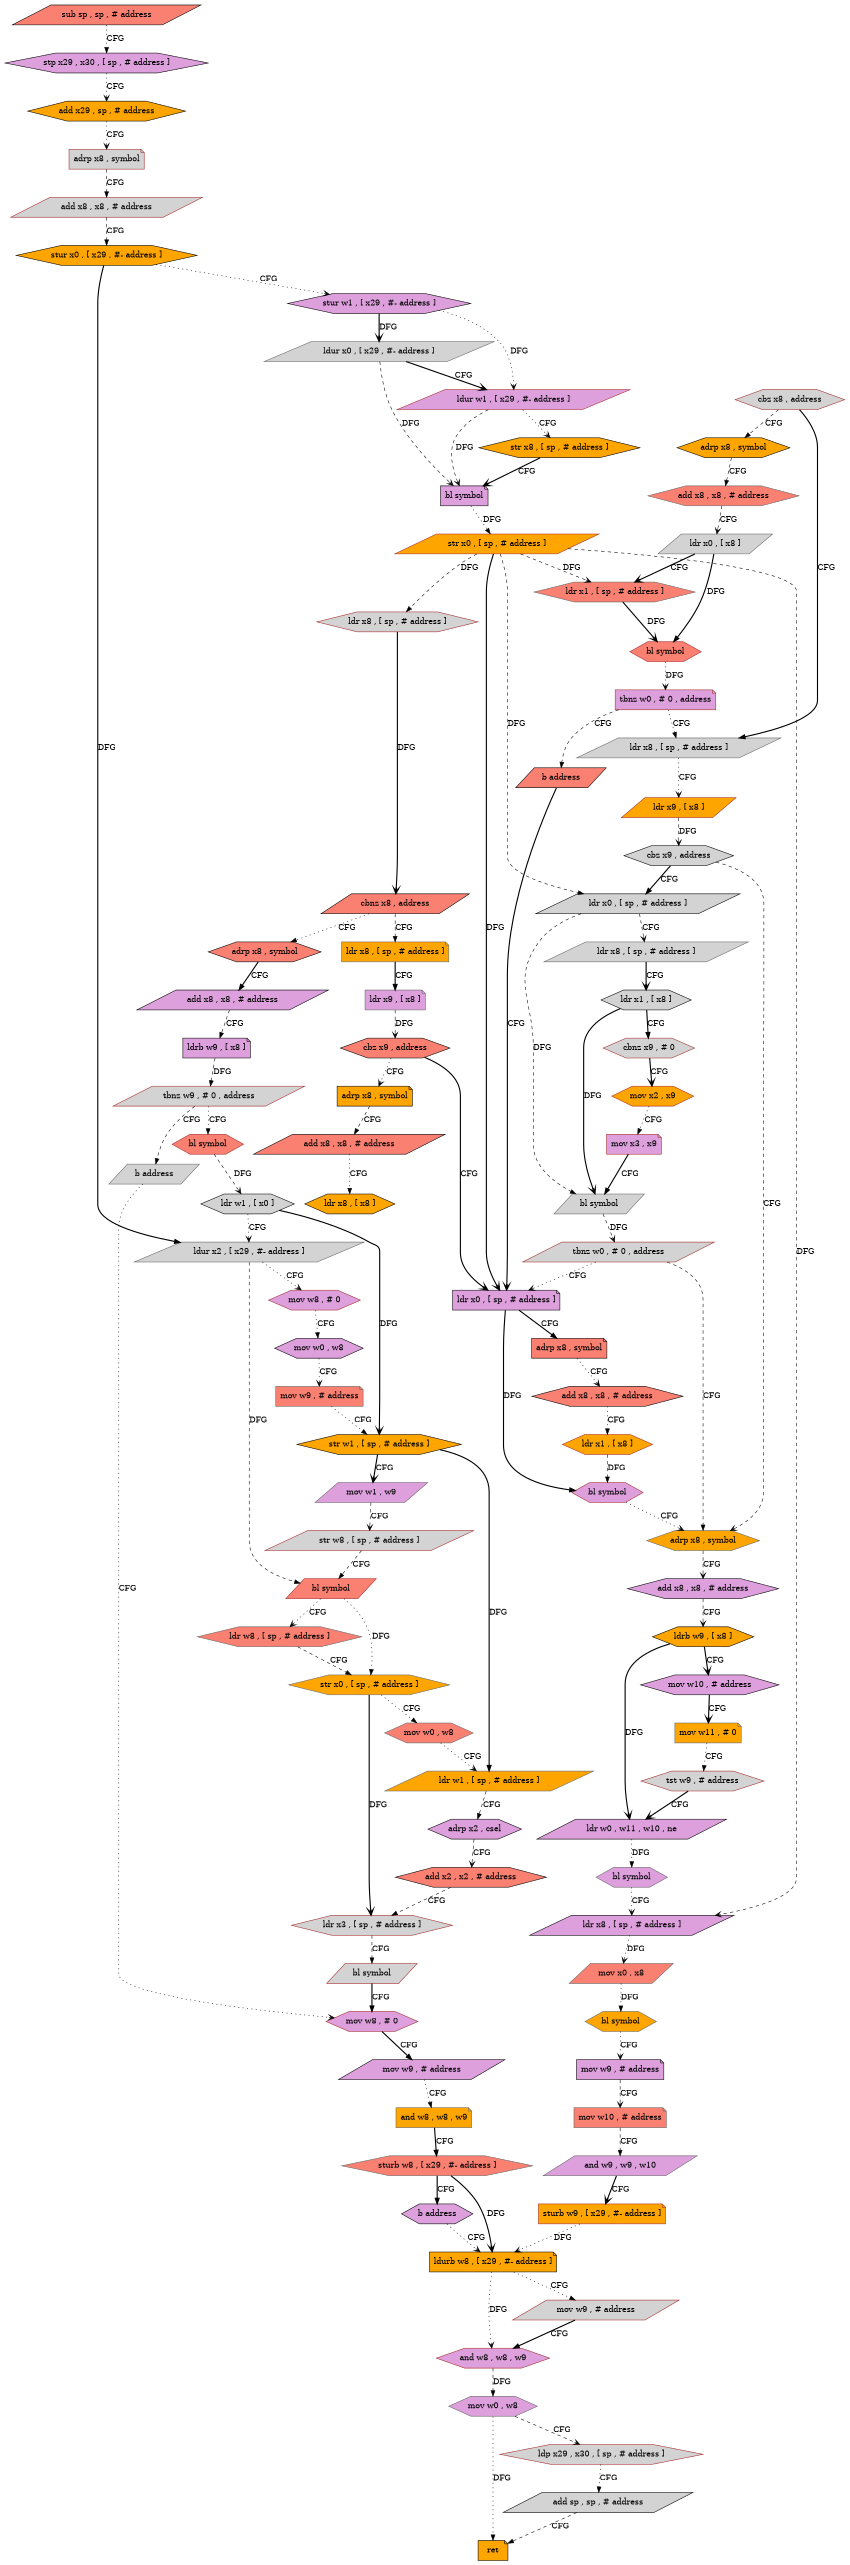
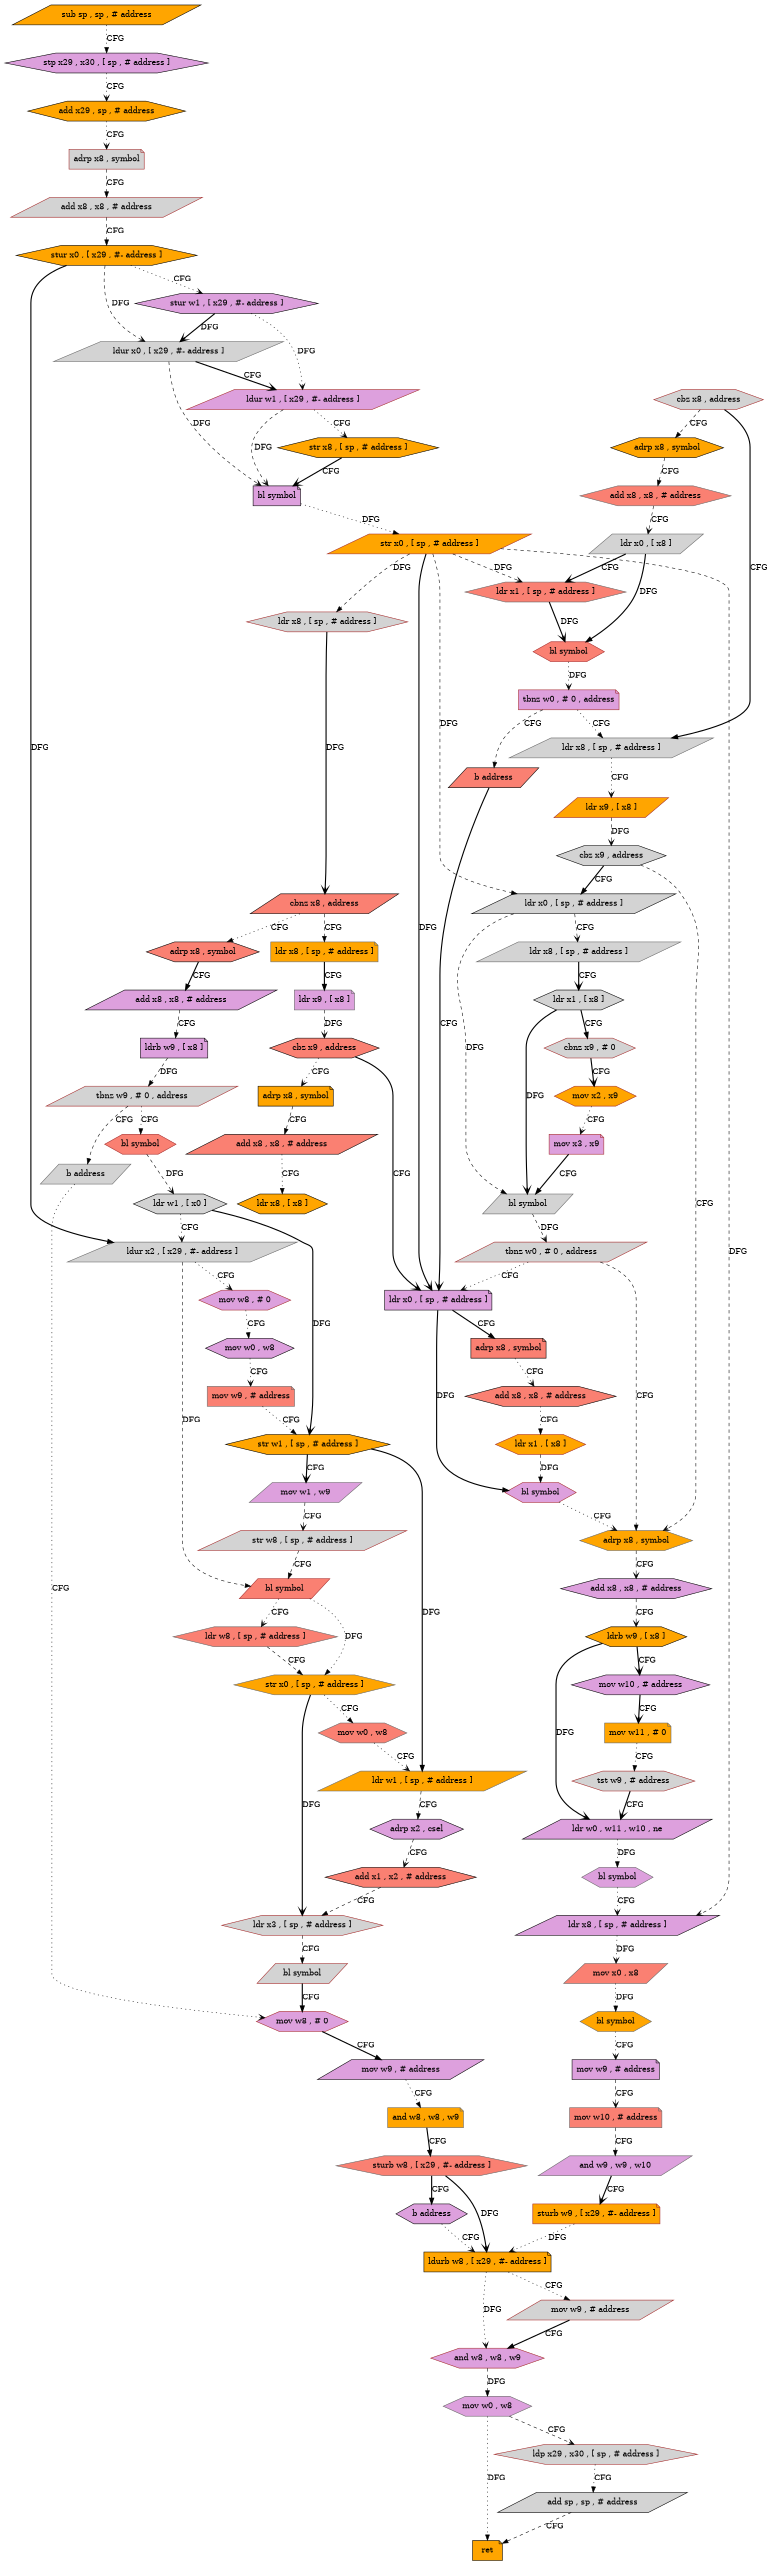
node "sub sp , sp , # address": fillcolor salmon -> orange
edge "stur x0 , [ x29 , #- address ]" -> "ldur x0 , [ x29 , #- address ]": added, label "DFG"
edge "mov x2 , x9" -> "mov x3 , x9": arrowhead normal -> vee
node "add x2 , x2 , # address": label "add x2 , x2 , # address" -> "add x1 , x2 , # address"
